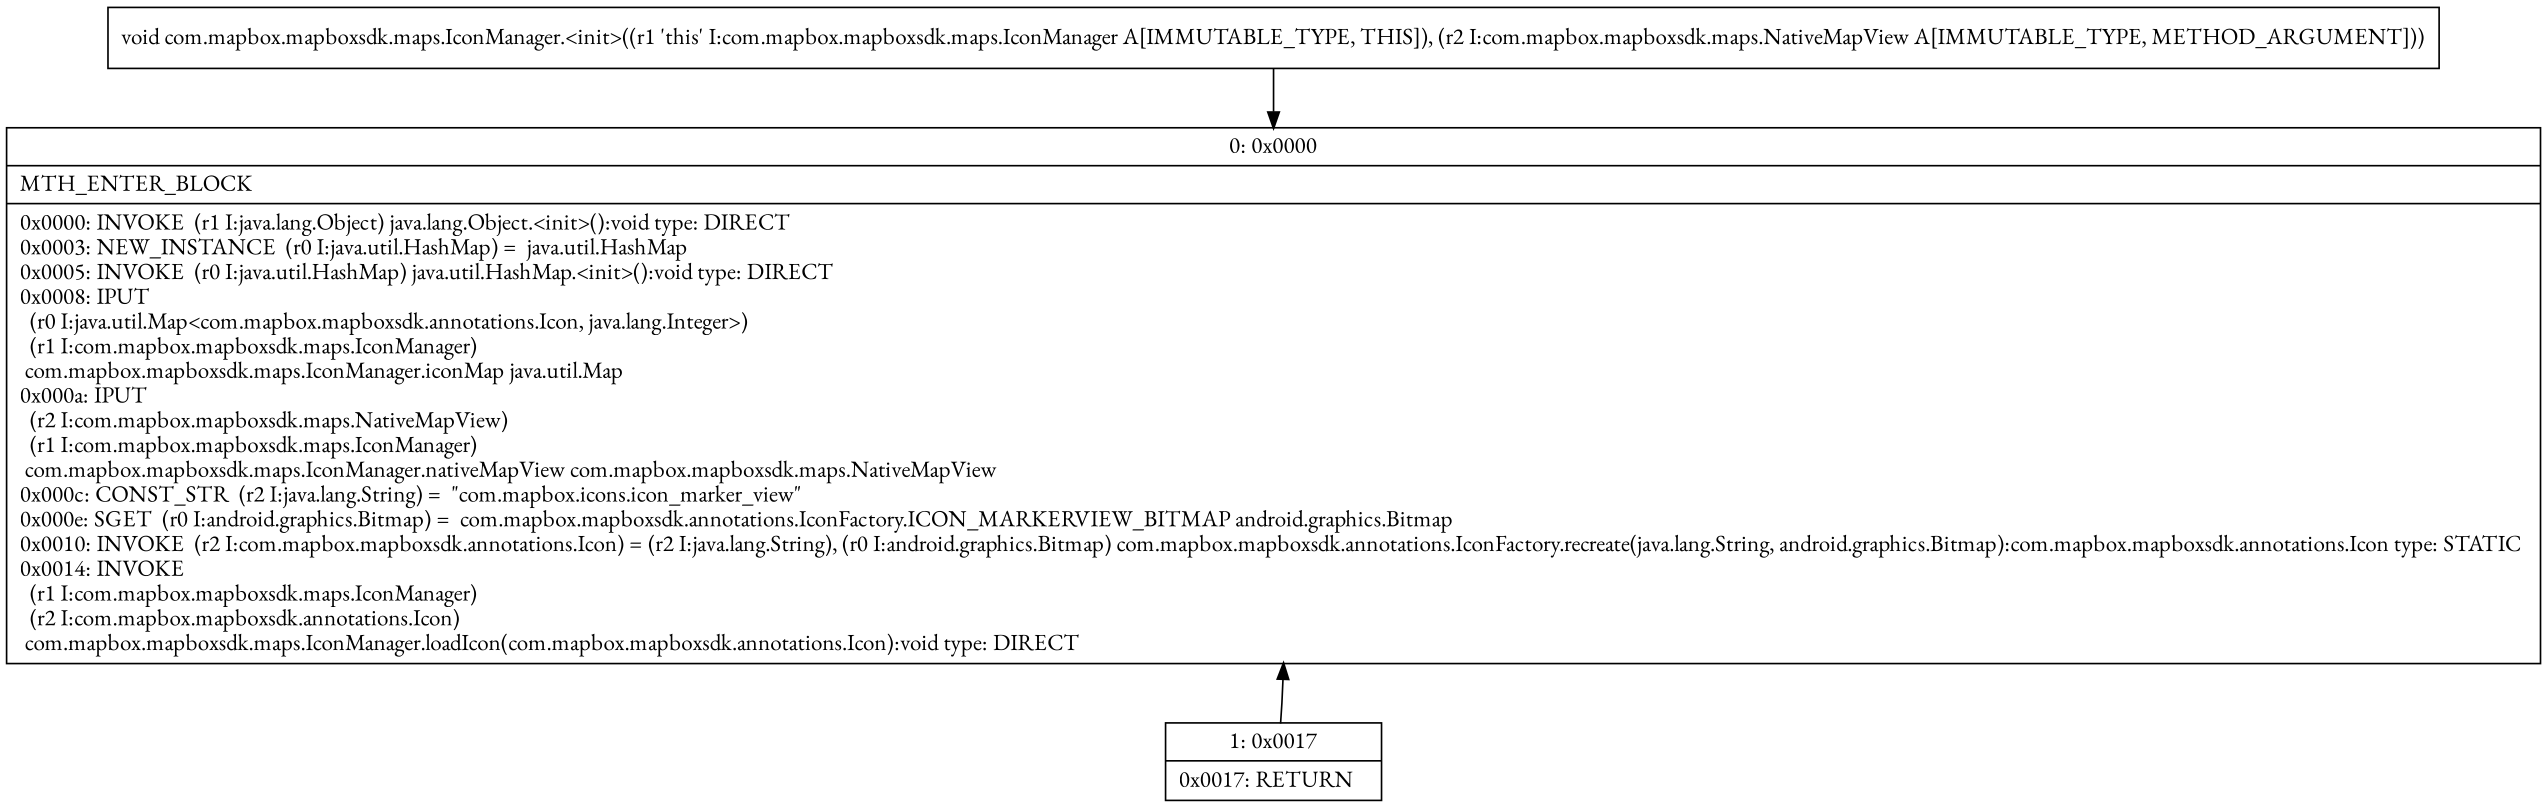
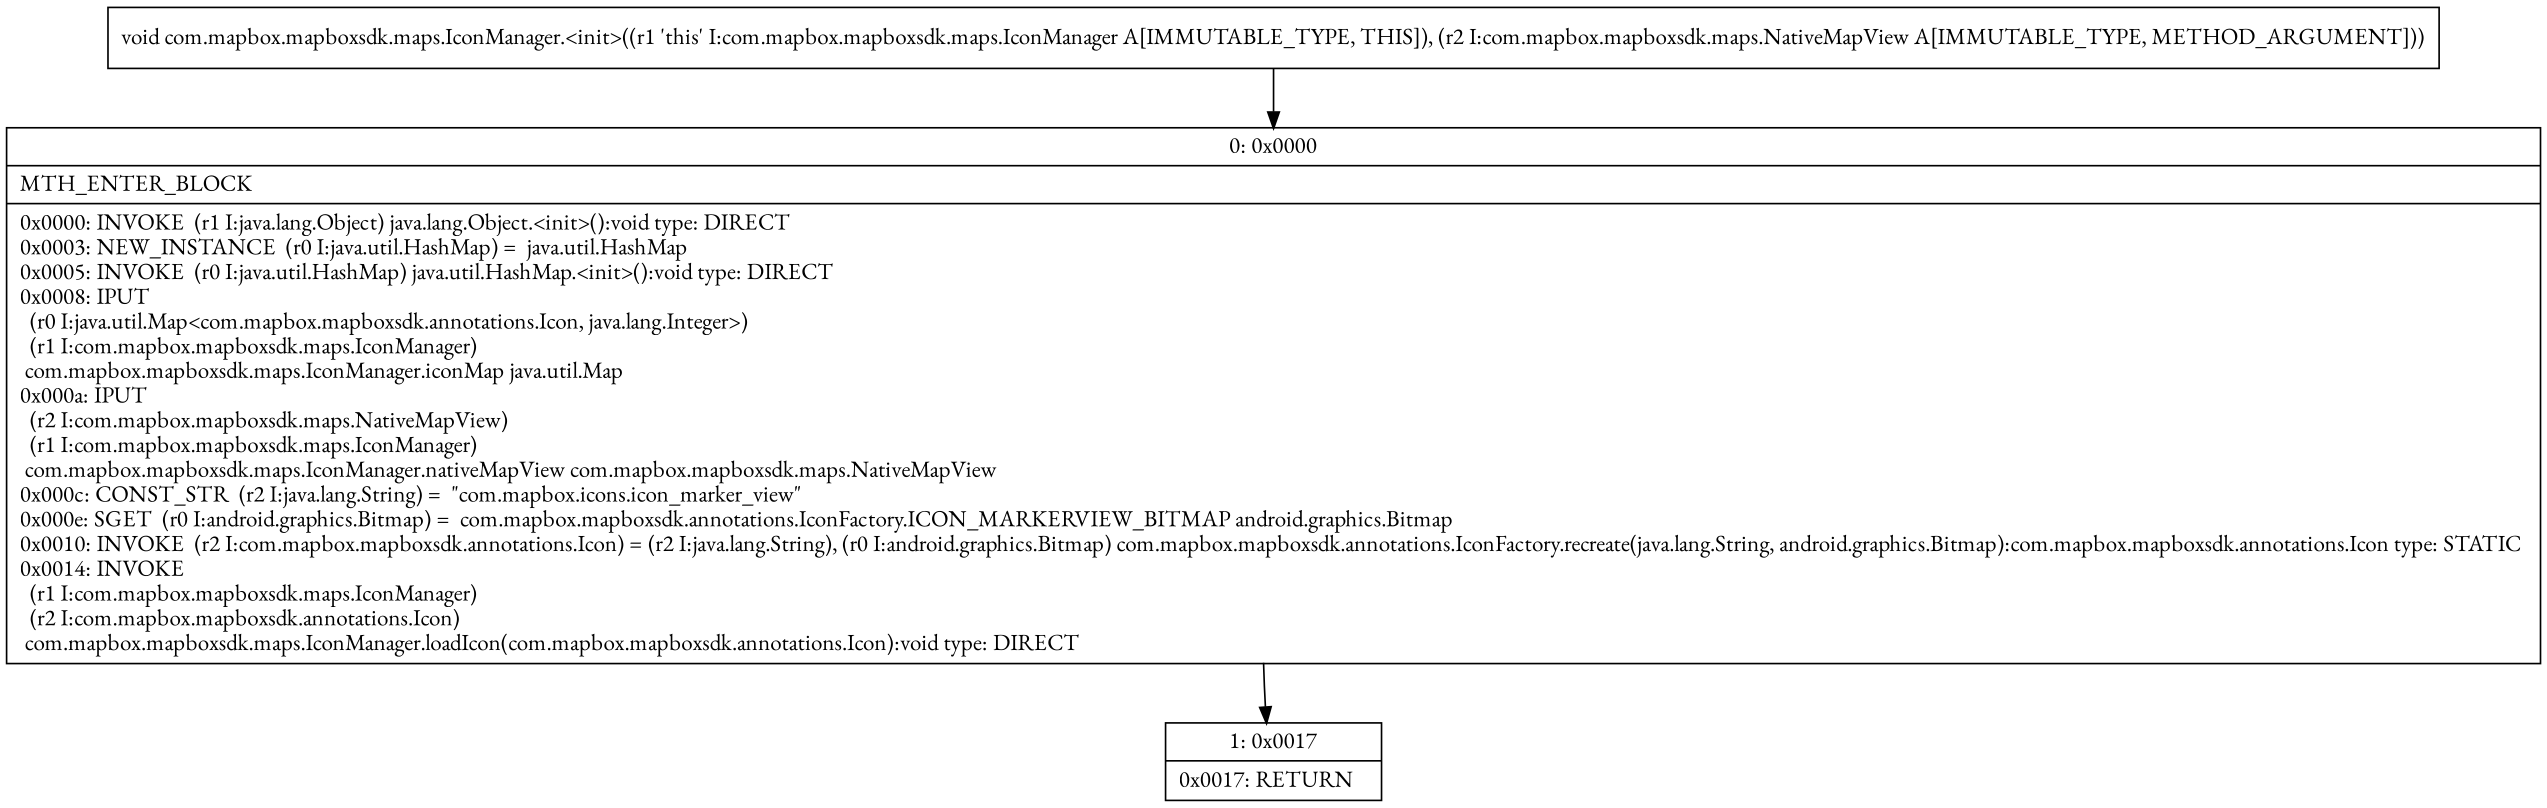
edge "1: 0x0017" -> "0: 0x0000": reversed
